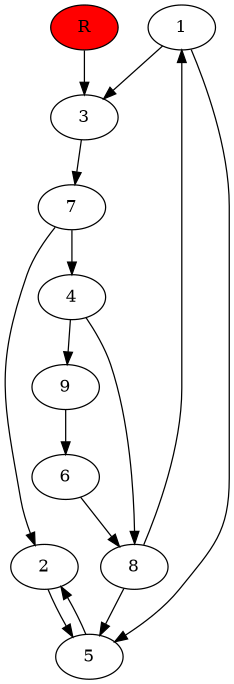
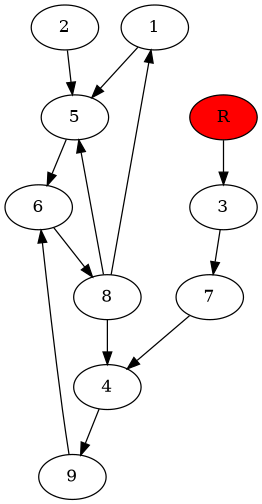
edge "1" -> "3": removed
edge "7" -> "2": removed
edge "4" -> "8": reversed
edge "5" -> "2": now "5" -> "6"
